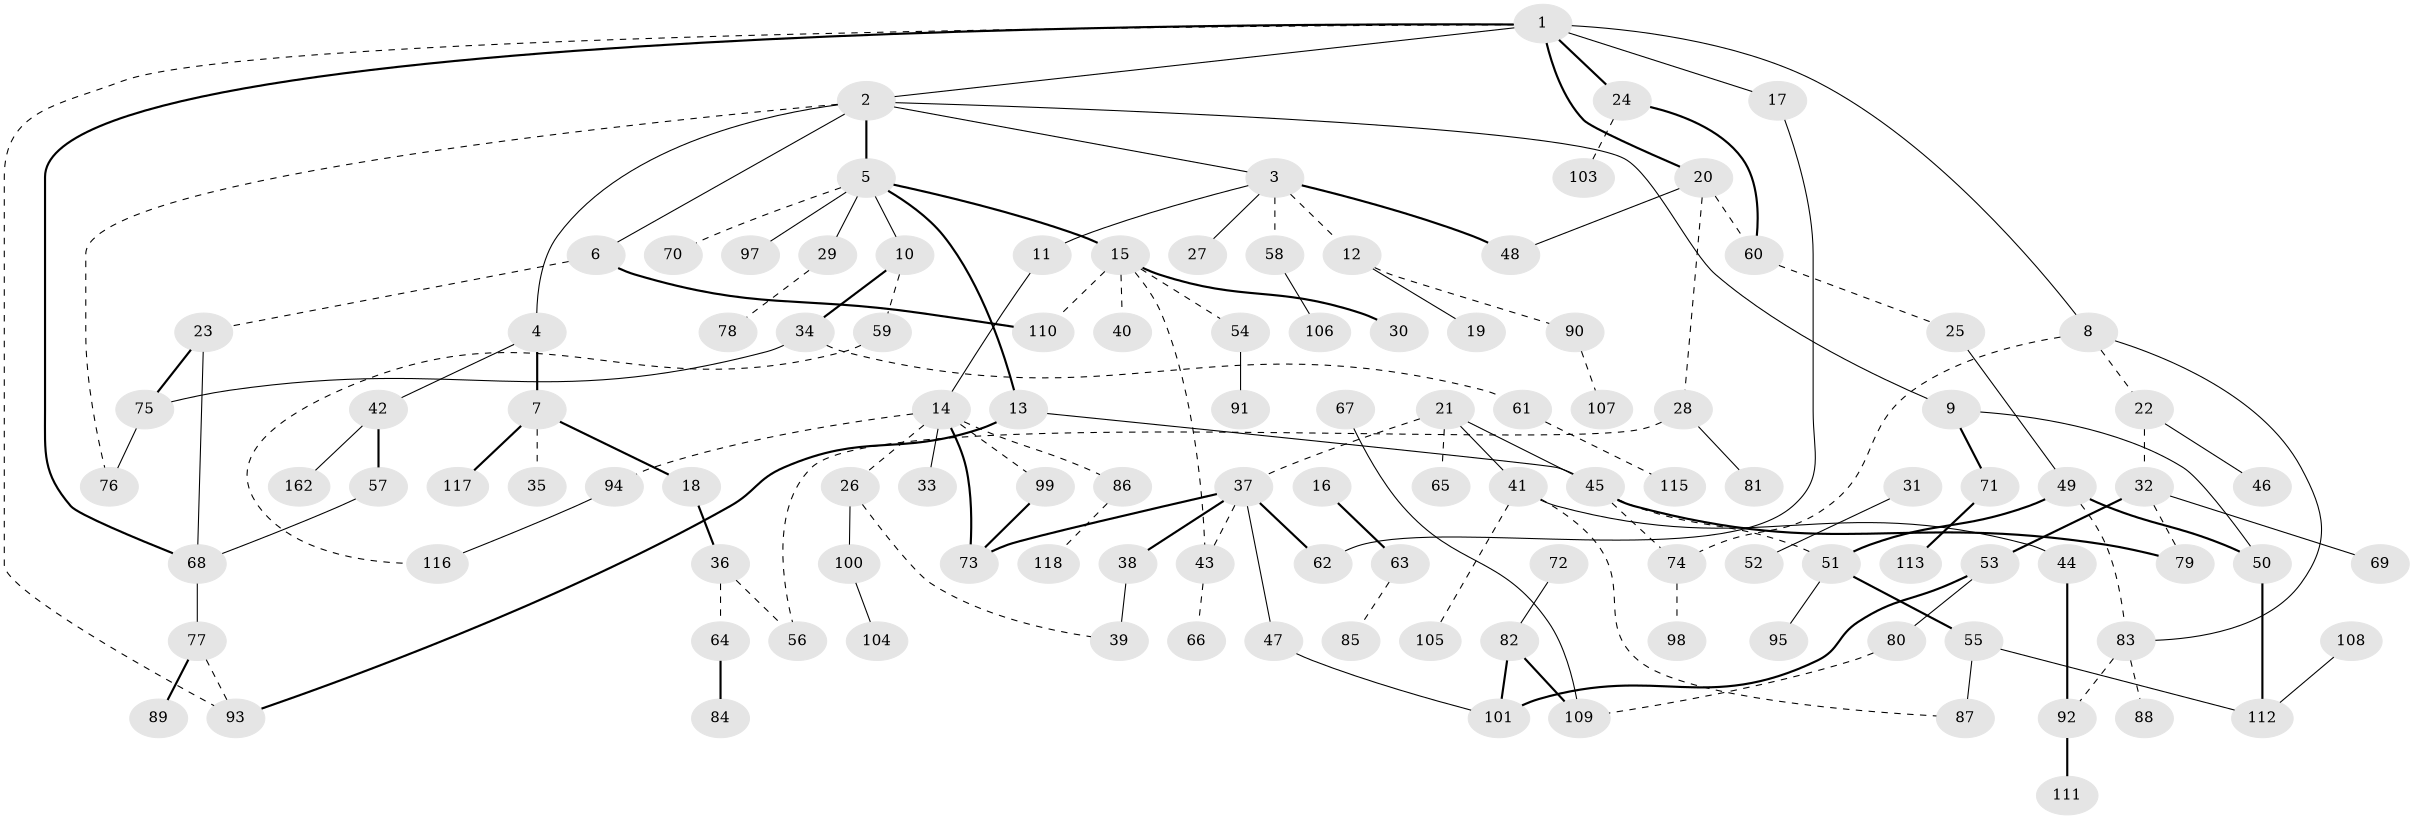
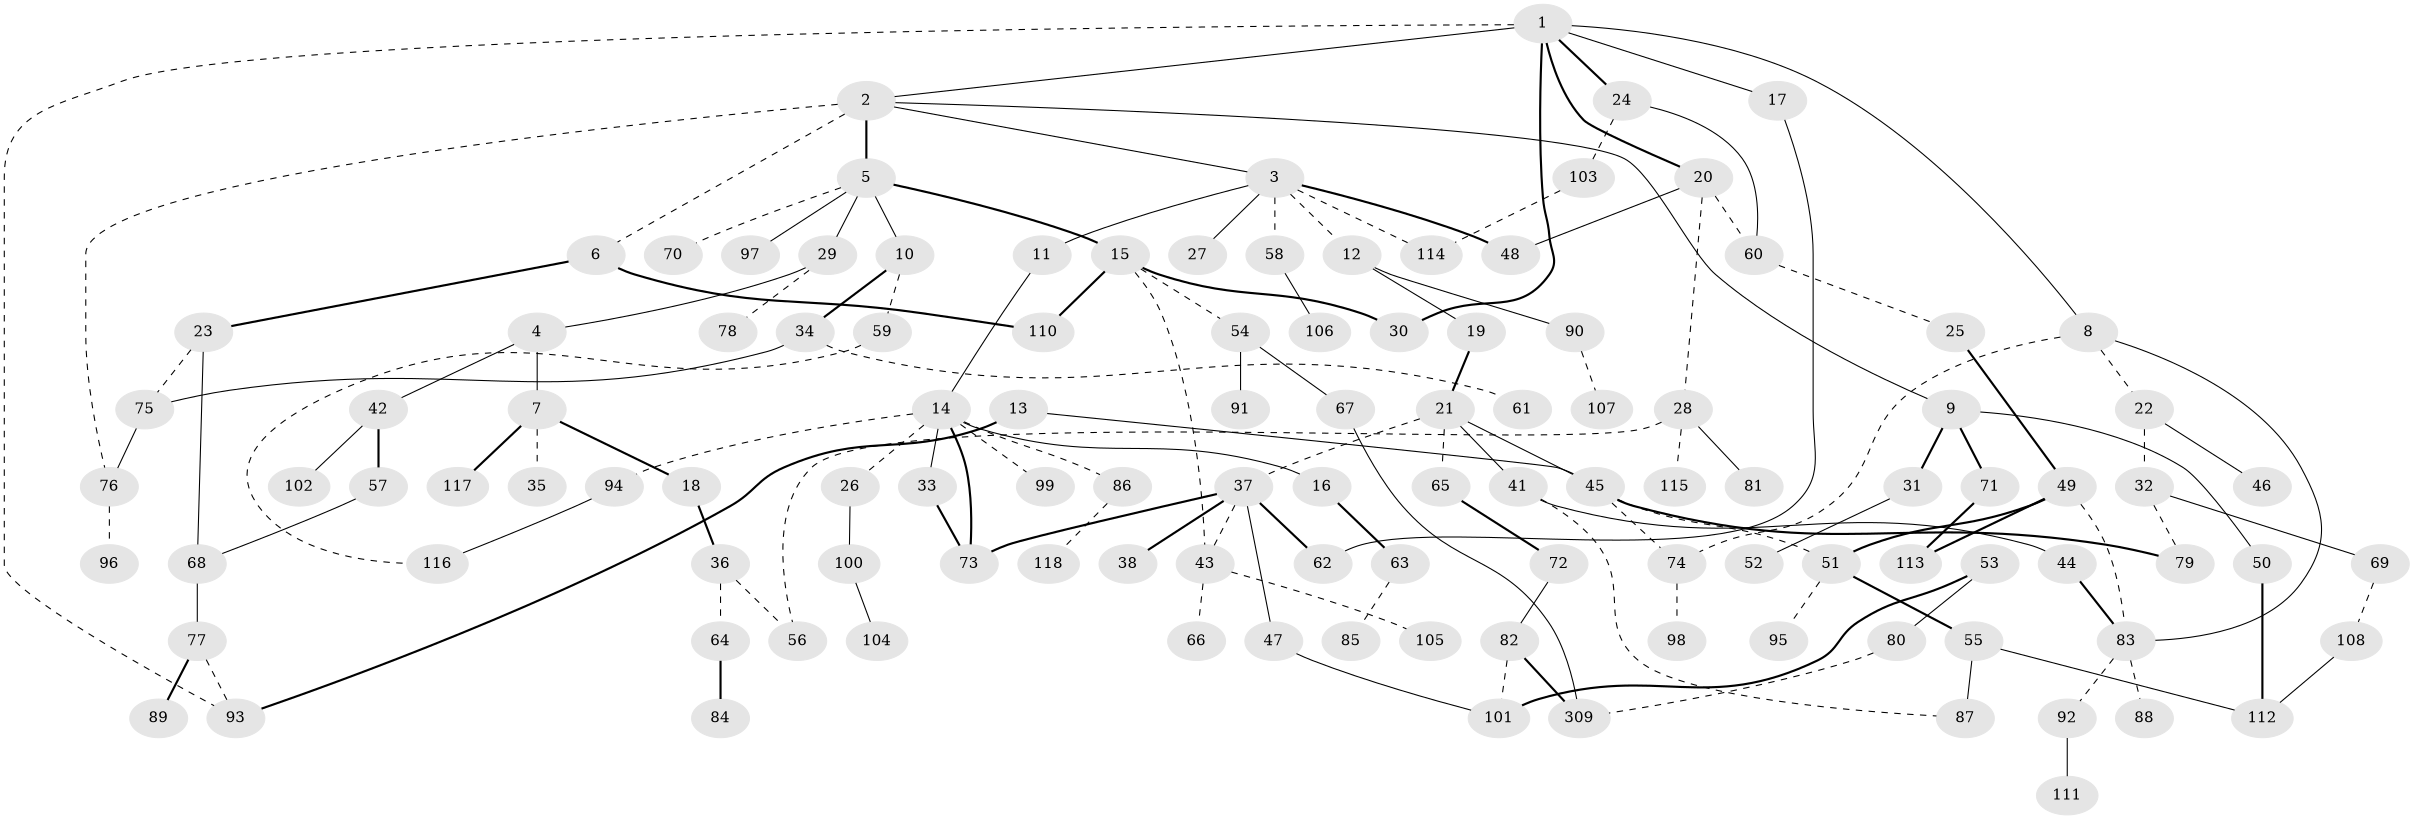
edge "1" -- "68": now "1" -- "30"
edge "24" -- "60": style bold -> solid
edge "2" -- "4": now "29" -- "4"
edge "2" -- "6": style solid -> dashed
node "114": added
edge "5" -- "13": removed
edge "6" -- "23": style dashed -> bold
edge "15" -- "110": style dashed -> bold
edge "12" -- "90": style dashed -> solid
node "40": removed
edge "23" -- "75": style bold -> dashed
edge "4" -- "7": style bold -> solid
edge "19" -- "21": added
edge "54" -- "67": added
edge "25" -- "49": style solid -> bold
edge "14" -- "16": added
edge "61" -- "115": now "28" -- "115"
edge "9" -- "31": added
node "162": label "162" -> "102"
edge "49" -- "50": now "49" -- "113"
edge "99" -- "73": now "33" -- "73"
edge "65" -- "72": added
edge "32" -- "53": removed
node "96": added
edge "41" -- "105": now "43" -- "105"
edge "69" -- "108": added
edge "51" -- "95": style solid -> dashed
node "39": removed
edge "44" -- "92": now "44" -- "83"
edge "82" -- "101": style bold -> dashed
node "109": label "109" -> "309"
edge "92" -- "111": style bold -> solid
